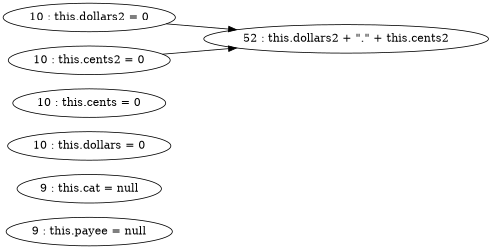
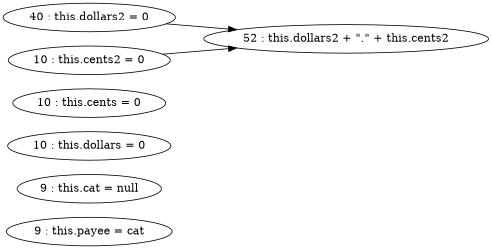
node "10 : this.dollars2 = 0": label "10 : this.dollars2 = 0" -> "40 : this.dollars2 = 0"
node "9 : this.payee = null": label "9 : this.payee = null" -> "9 : this.payee = cat"
